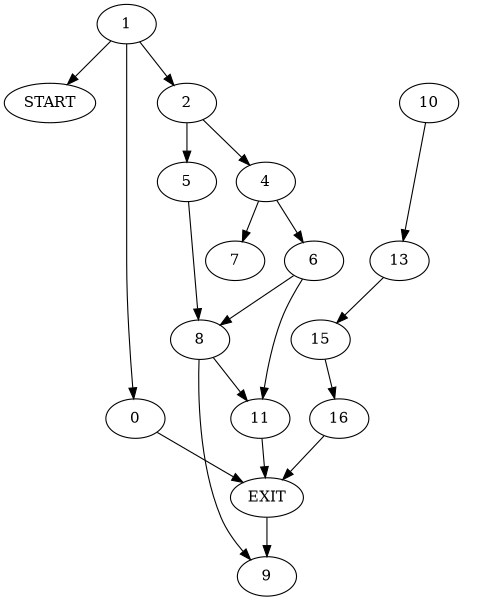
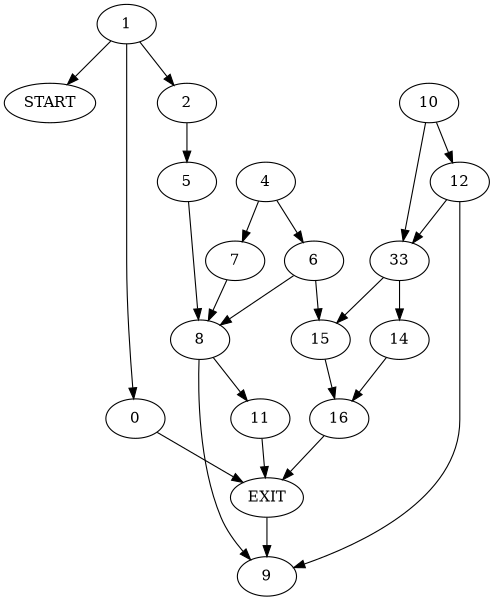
edge "2" -> "4": removed
node "12": added
node "13": label "13" -> "33"
edge "7" -> "8": added
edge "6" -> "11": now "6" -> "15"
node "14": added
